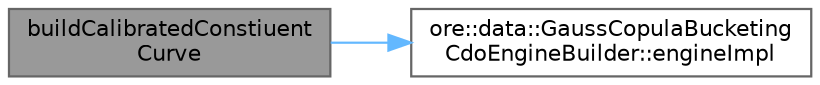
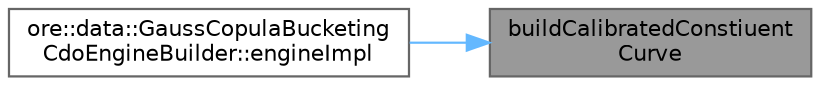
edge "buildCalibratedConstiuent Curve" -> "ore::data::GaussCopulaBucketing CdoEngineBuilder::engineImpl": reversed
